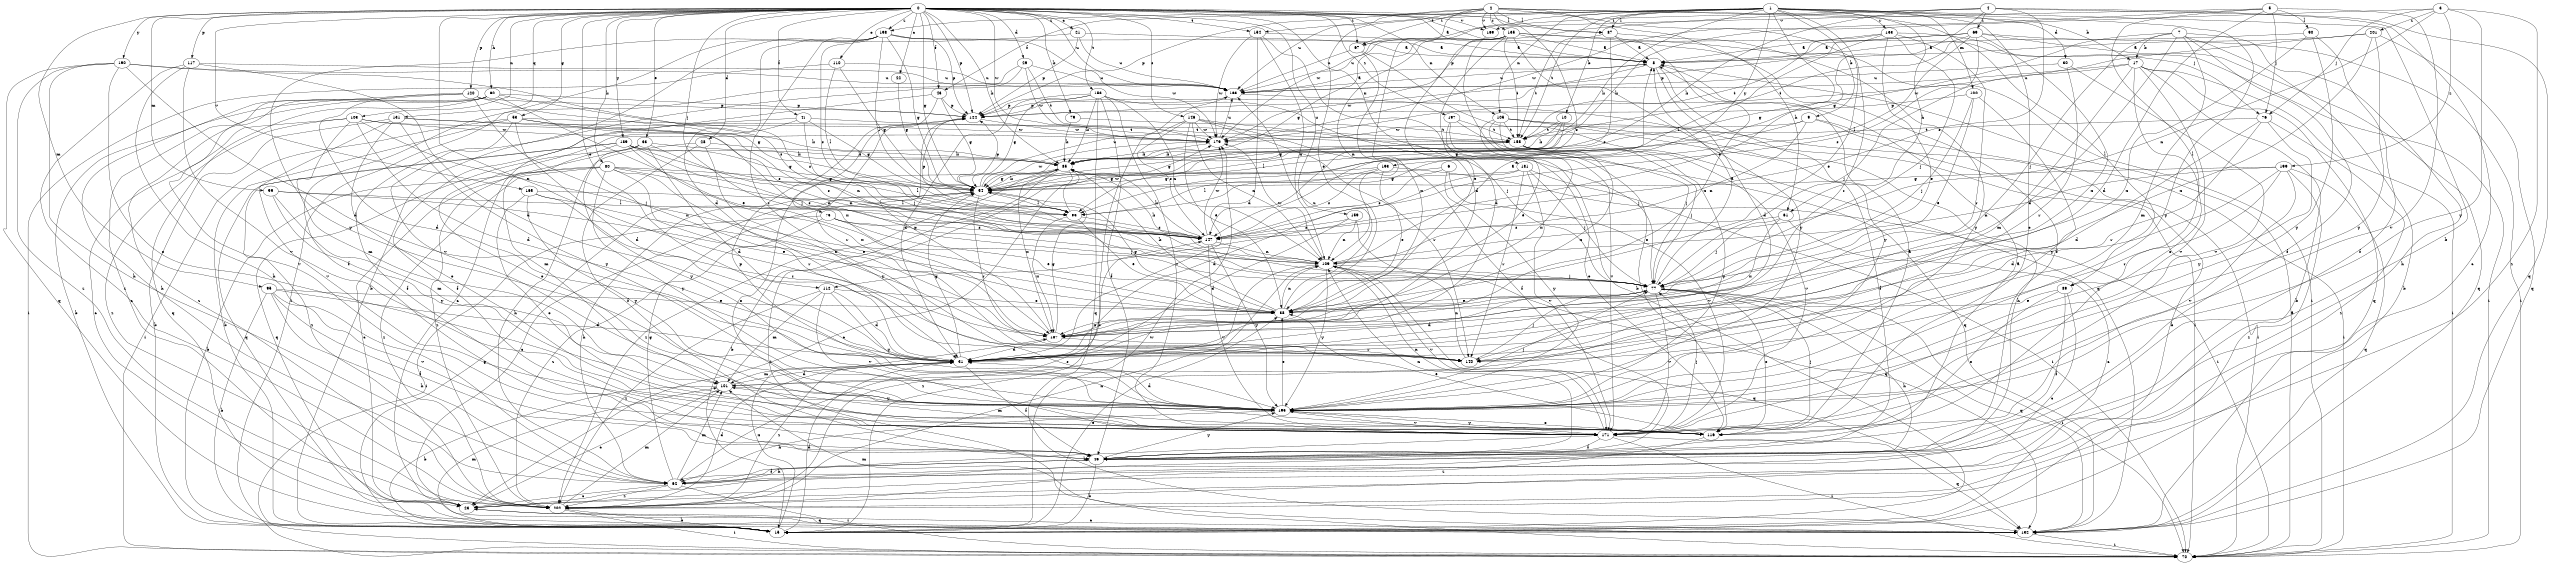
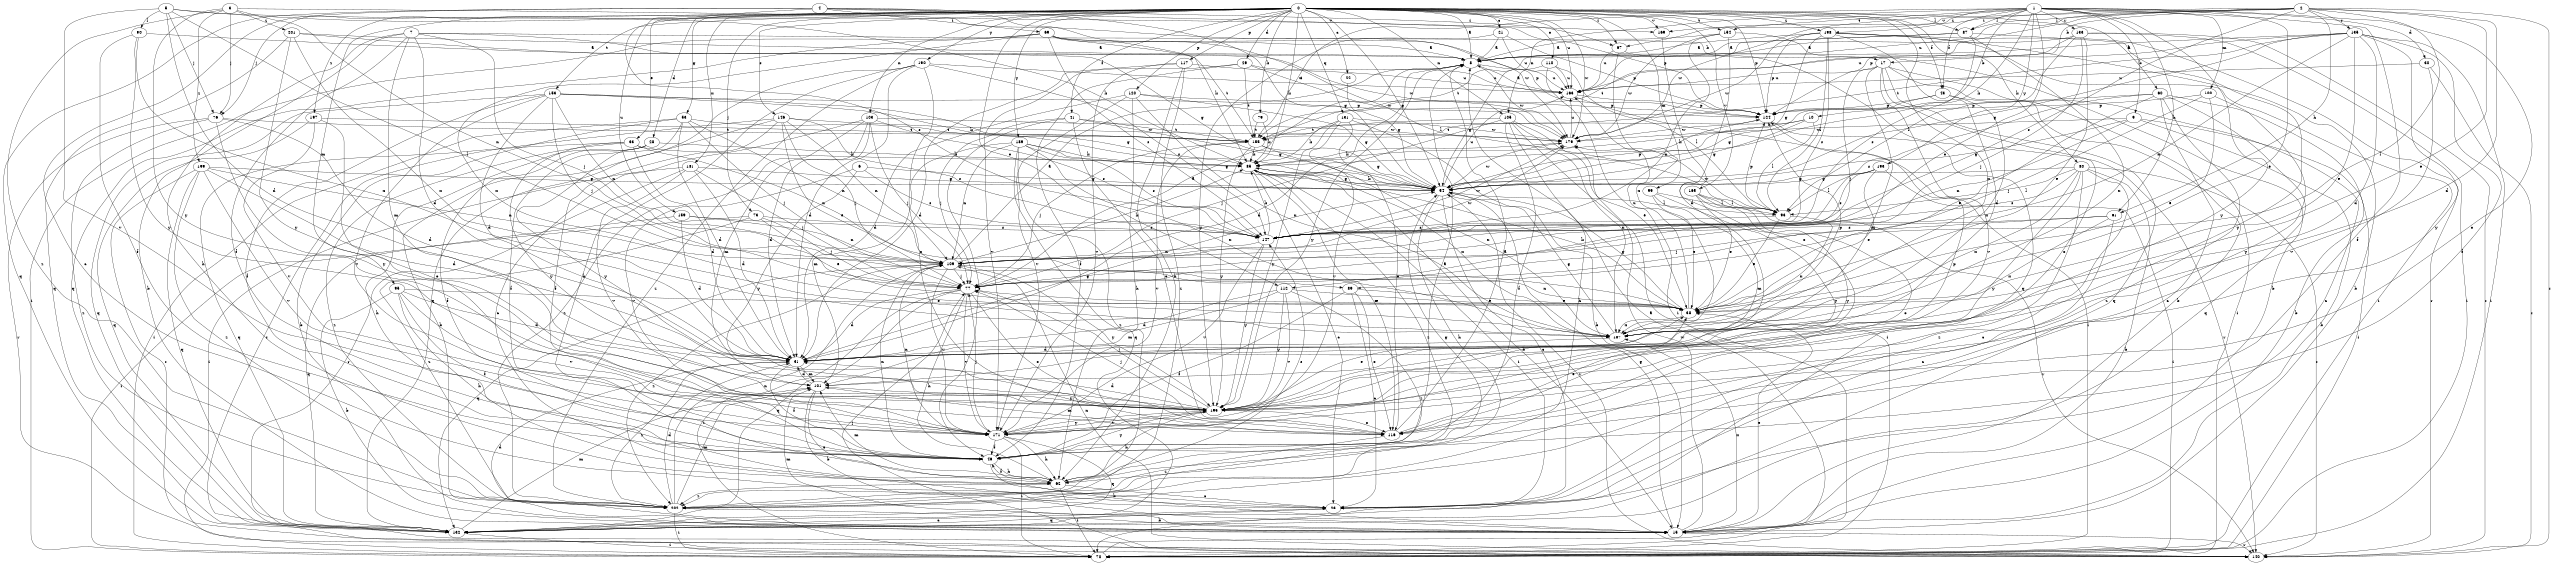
edge "1" -> "46": label "b" -> "f"
edge "187" -> "140": now "15" -> "140"
